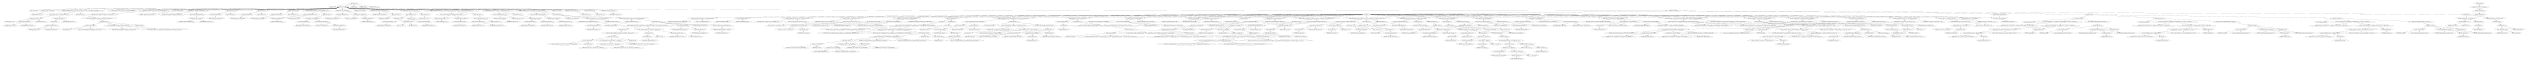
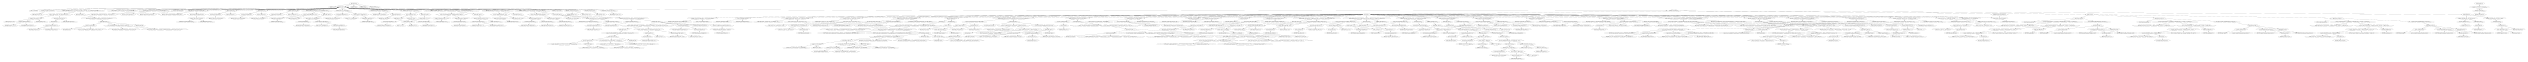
node "(LOCAL,String uid: java.lang.String)": removed
node "(<operator>.alloc,new Commandline())": added
node "(IDENTIFIER,tmp,File tmp = null)": added
node "(IDENTIFIER,tmp,tmp != null)": removed
